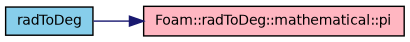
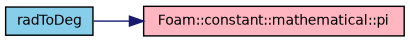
node "Foam::radToDeg::mathematical::pi": label "Foam::radToDeg::mathematical::pi" -> "Foam::constant::mathematical::pi"
